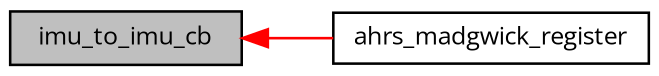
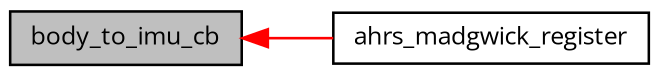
node "imu_to_imu_cb": label "imu_to_imu_cb" -> "body_to_imu_cb"
